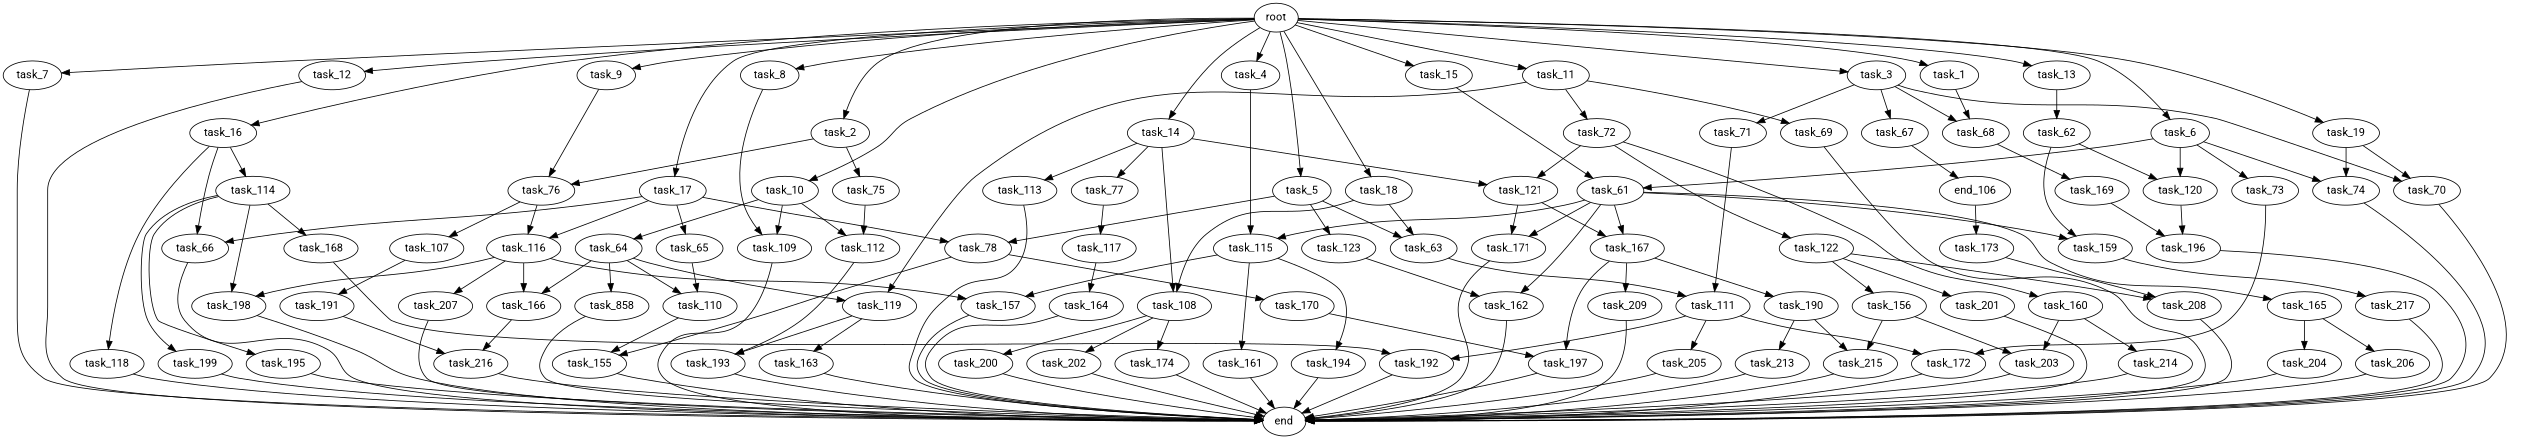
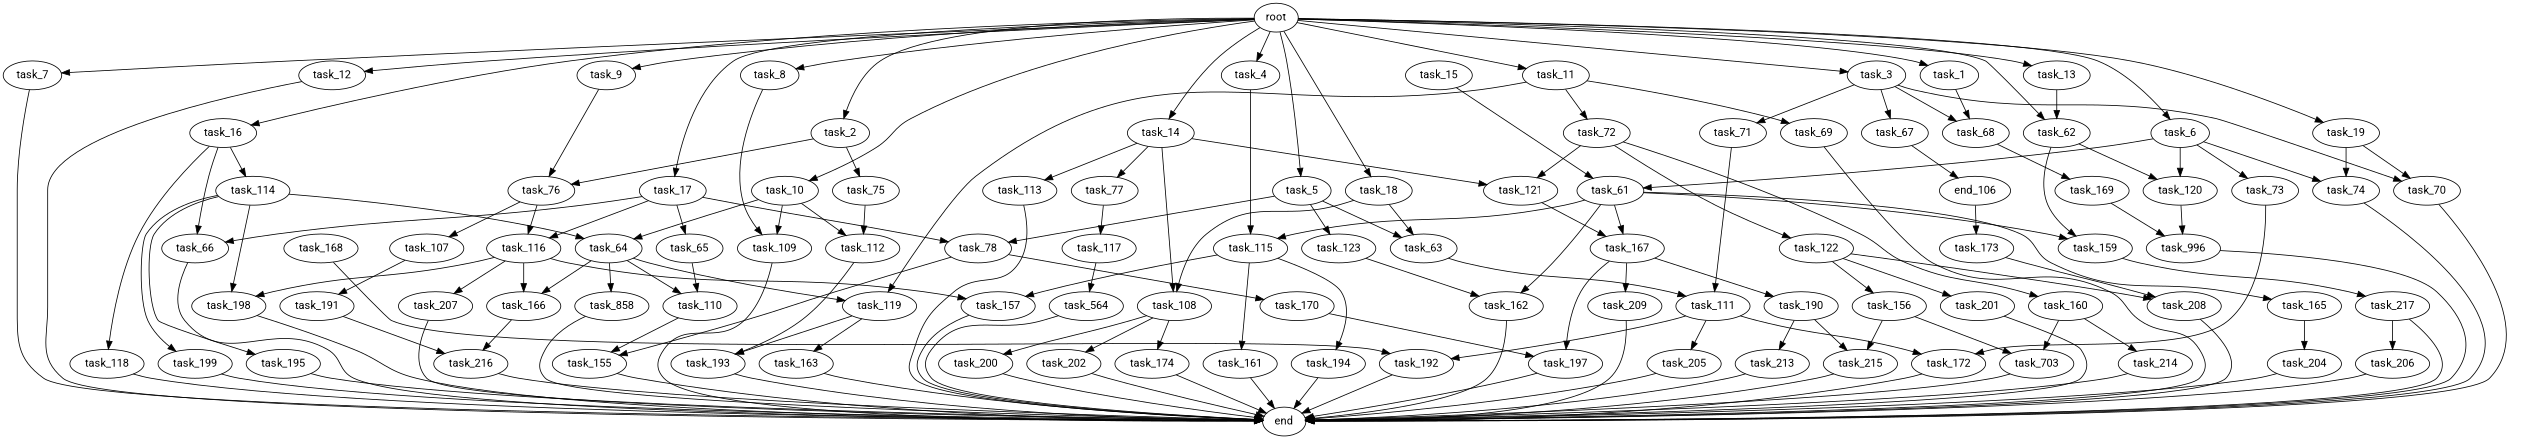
edge "root" -> "task_15": now "root" -> "task_62"
edge "task_114" -> "task_168": now "task_114" -> "task_64"
node "task_171": removed
node "task_196": label "task_196" -> "task_996"
node "task_164": label "task_164" -> "task_564"
edge "task_165" -> "task_206": now "task_217" -> "task_206"
node "task_203": label "task_203" -> "task_703"
